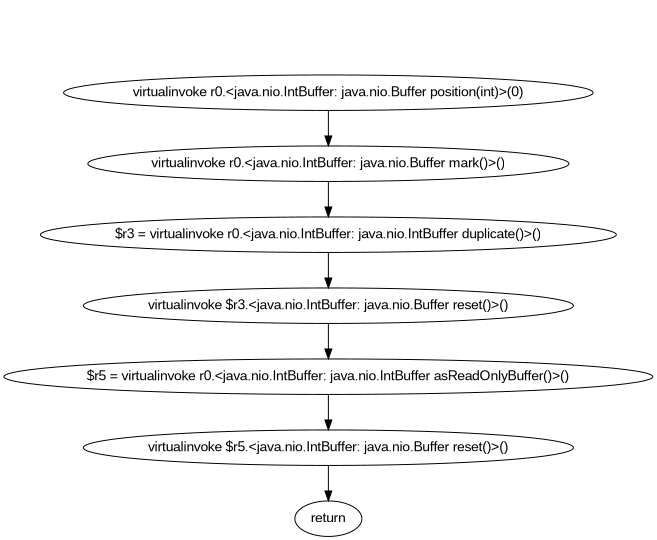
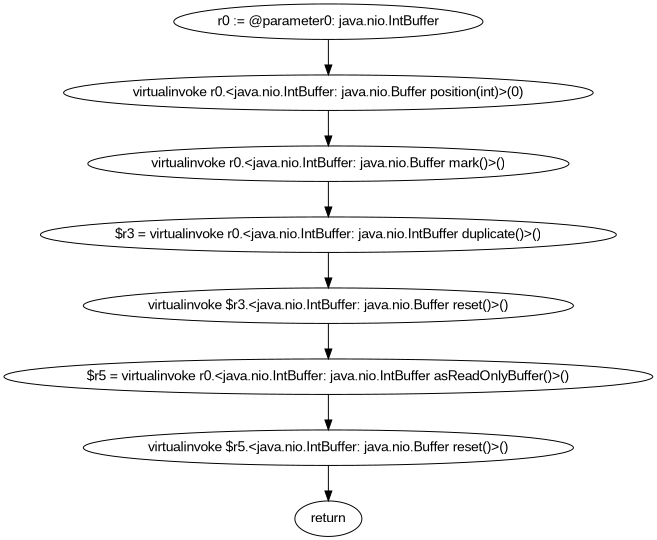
node "r0 := @parameter0: java.nio.IntBuffer": added
